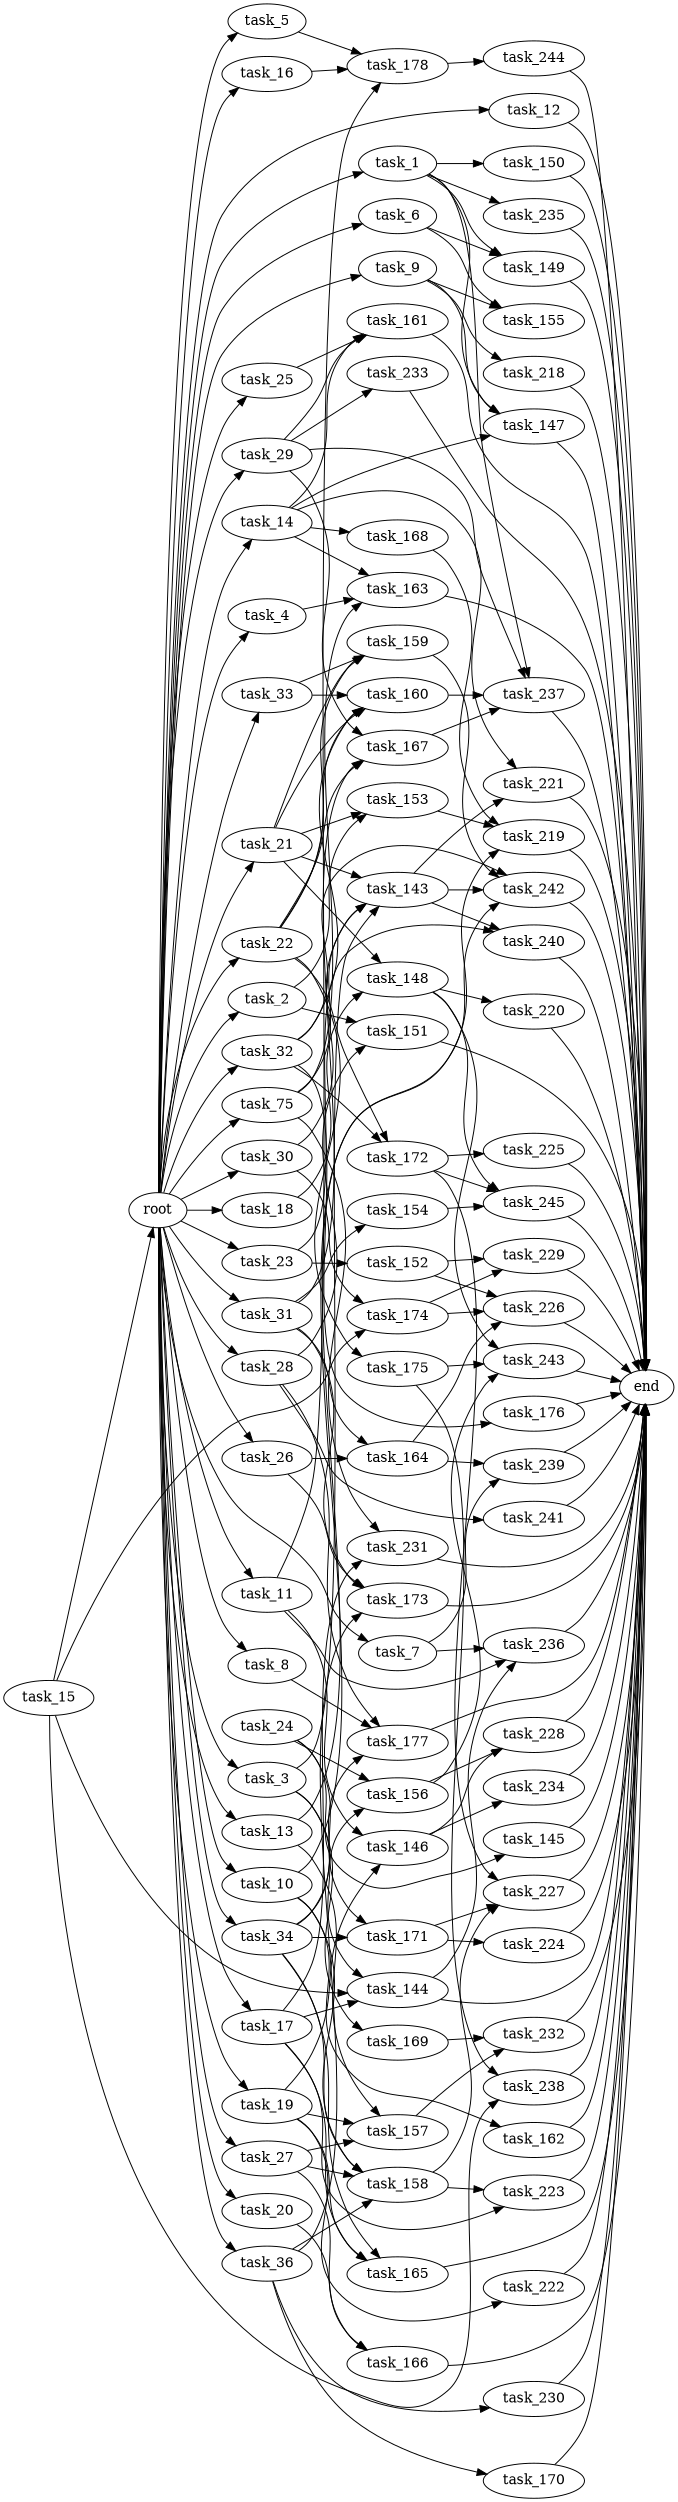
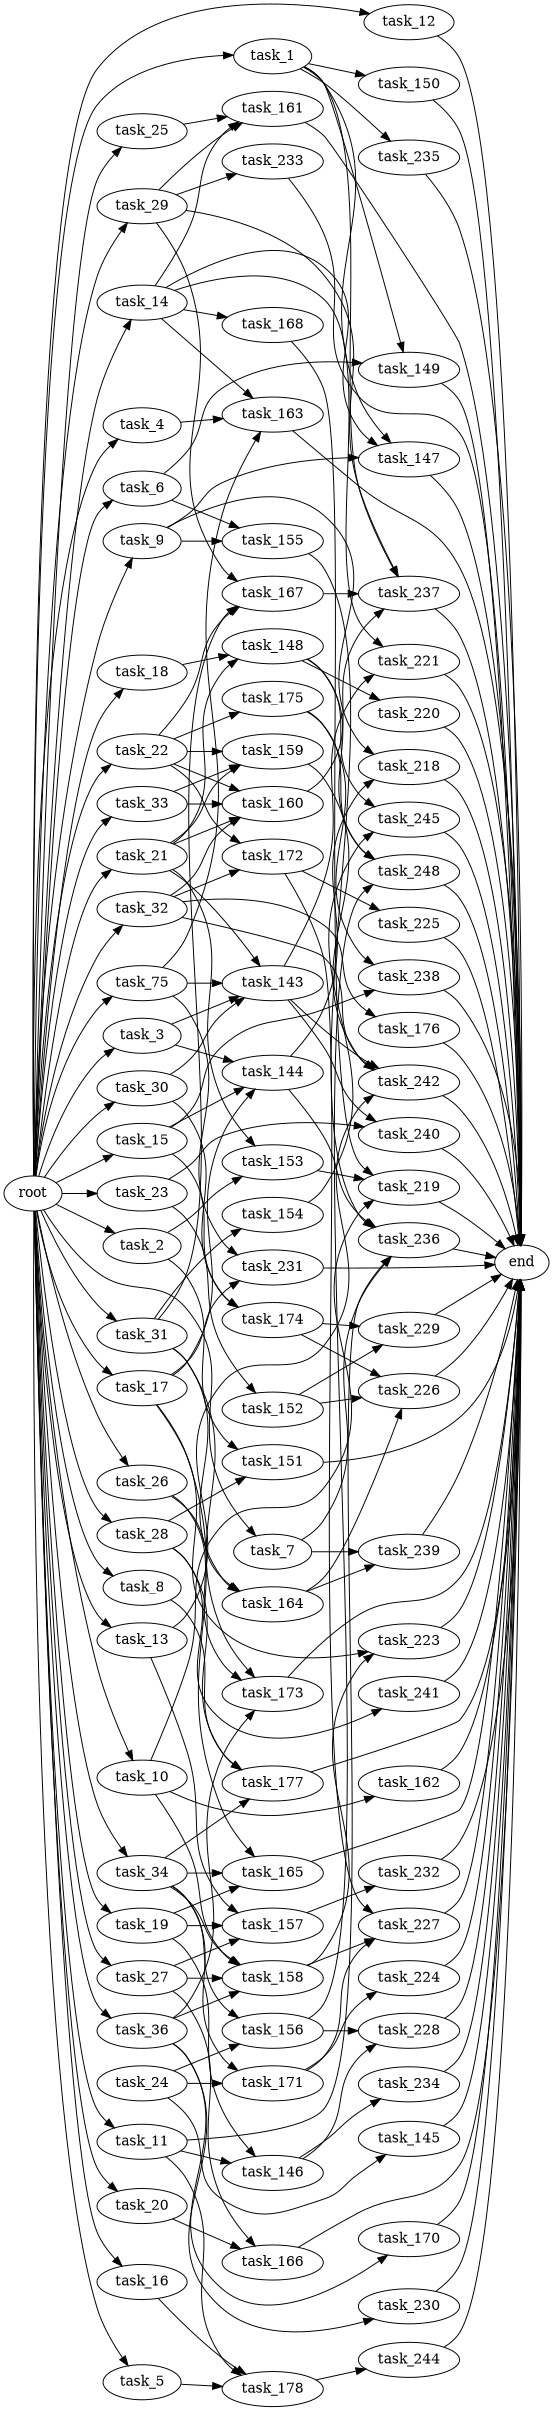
edge "task_155" -> "task_236": added
edge "task_172" -> "task_245": removed
node "task_243": label "task_243" -> "task_248"
edge "task_15" -> "root": reversed
edge "task_144" -> "end": now "task_144" -> "task_218"
node "task_169": removed
node "task_222": removed
